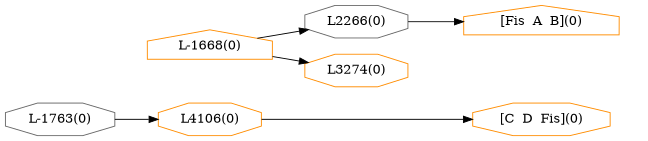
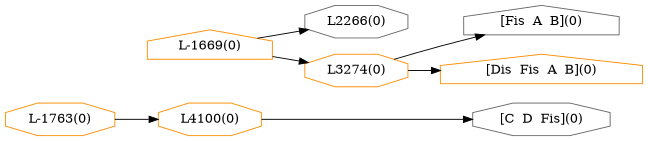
edge "L2266(0)" -> "[Fis  A  B](0)": now "L3274(0)" -> "[Fis  A  B](0)"
node "[Fis  A  B](0)": color darkorange -> gray40
node "L-1668(0)": label "L-1668(0)" -> "L-1669(0)"
node "[Dis  Fis  A  B](0)": added
node "L-1763(0)": color gray40 -> darkorange
node "L4106(0)": label "L4106(0)" -> "L4100(0)"
node "[C  D  Fis](0)": color darkorange -> gray40
